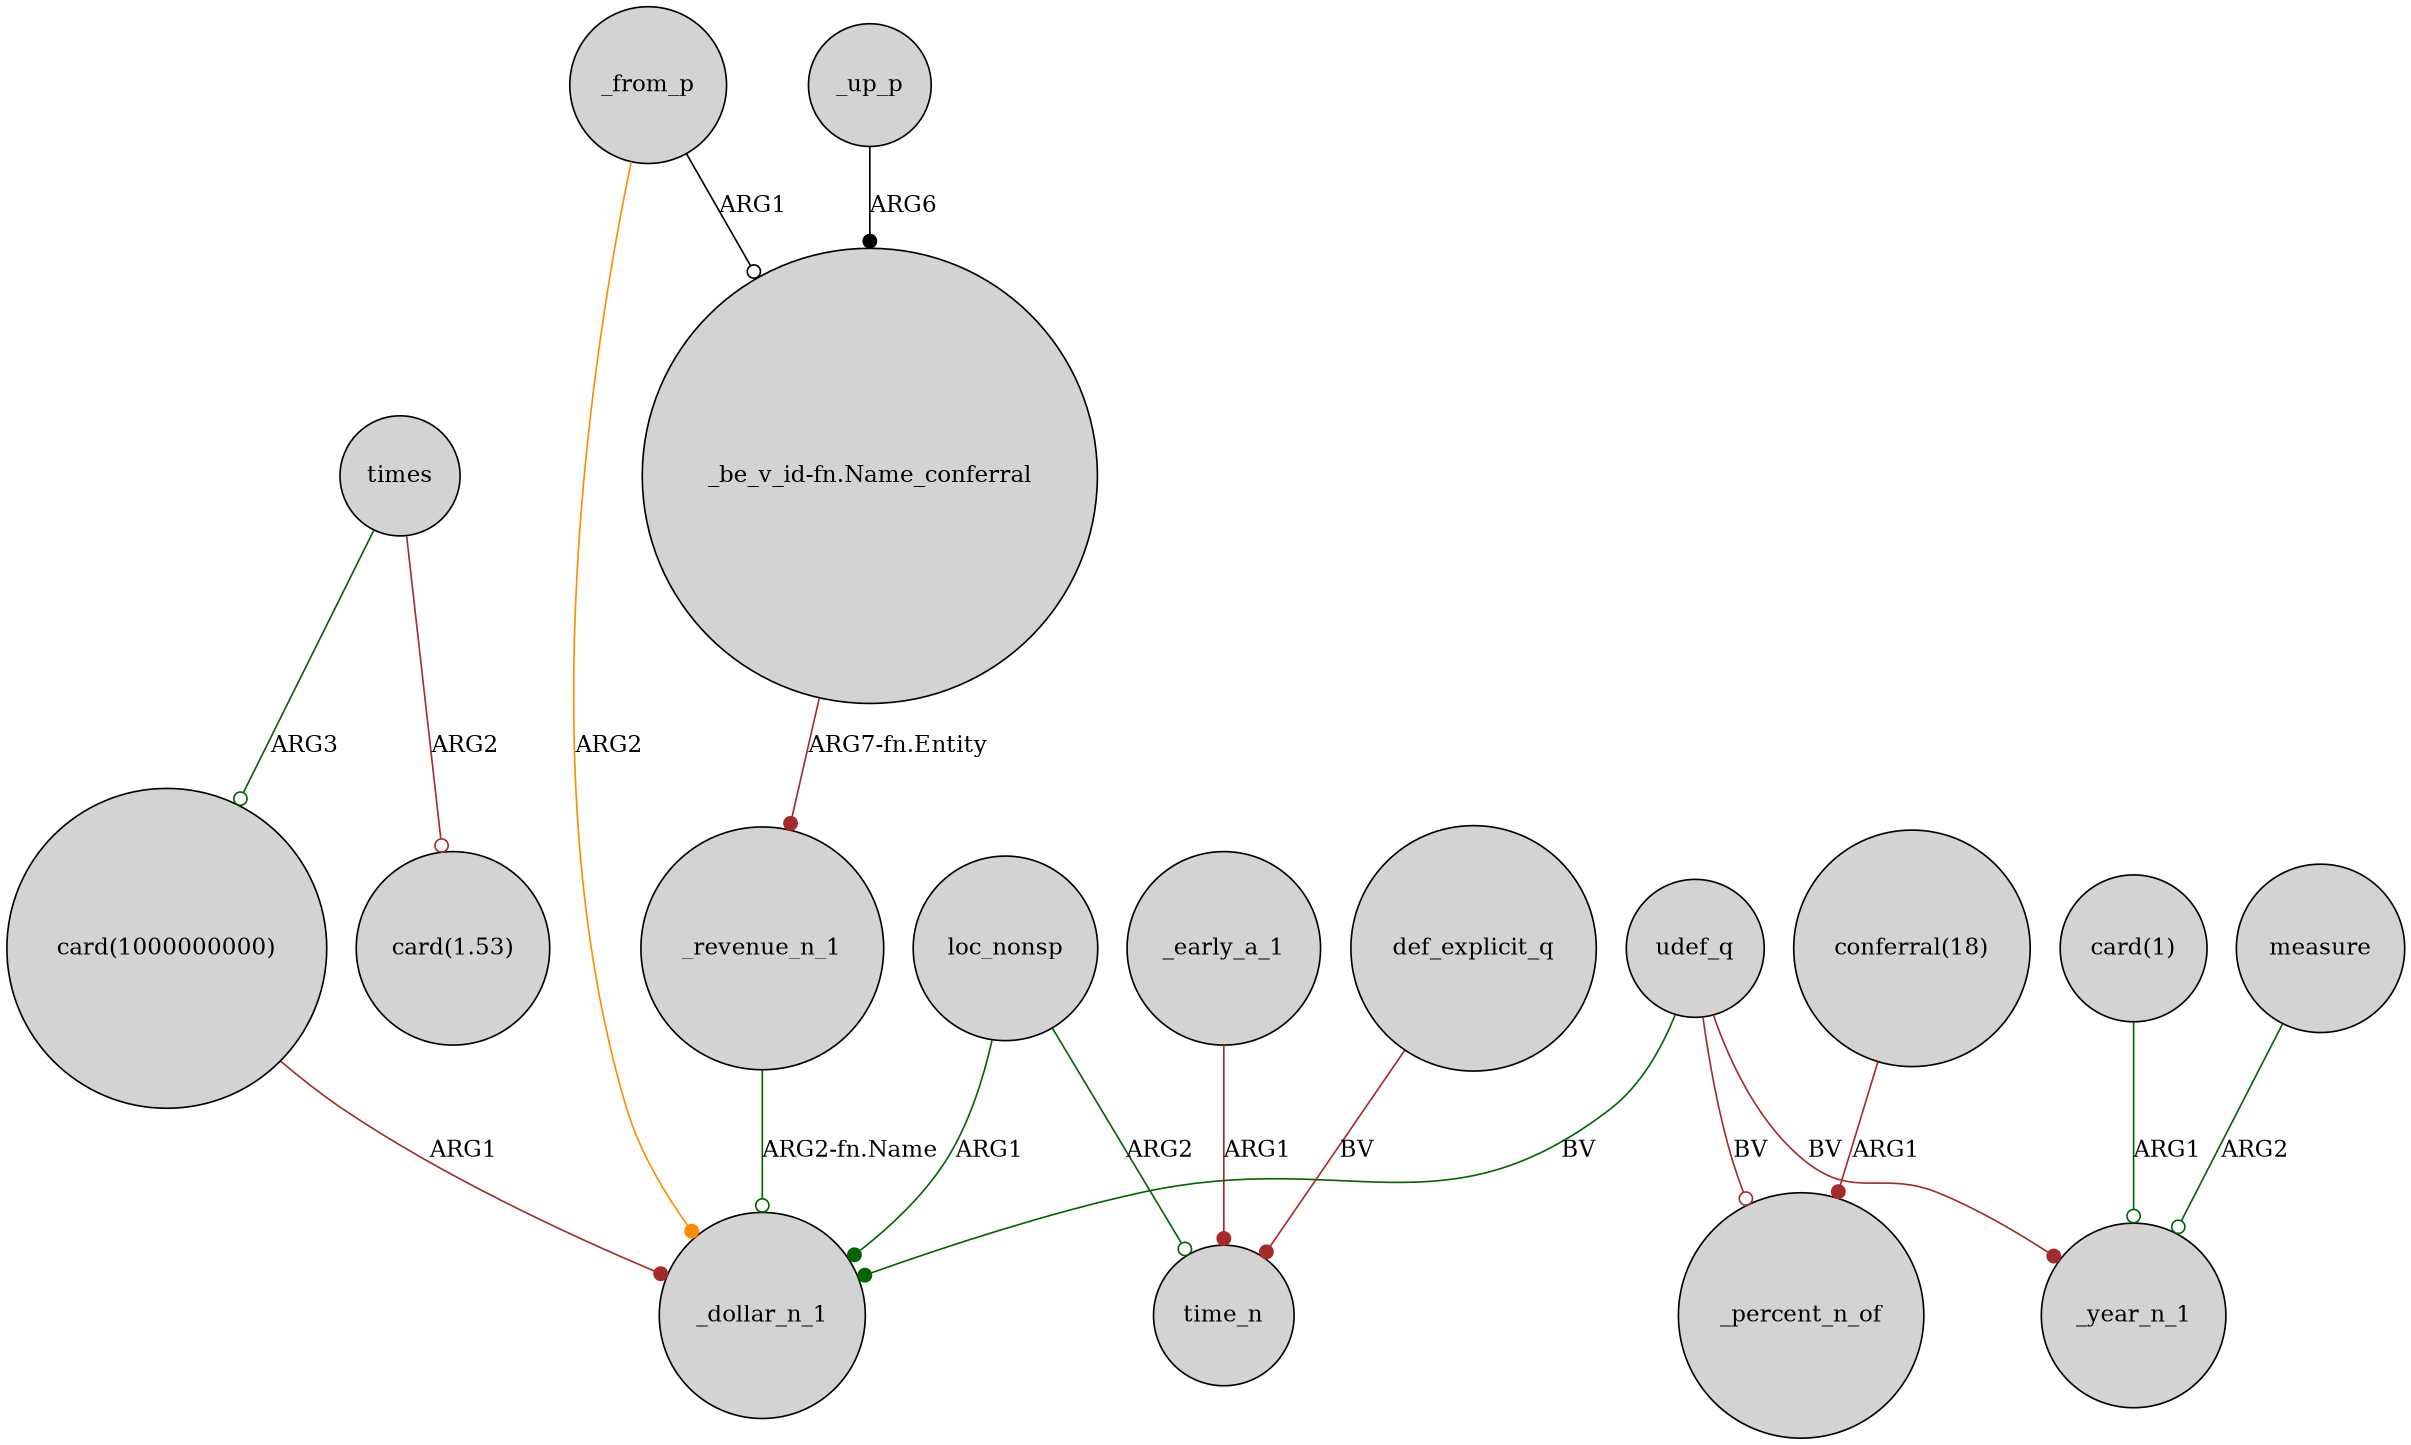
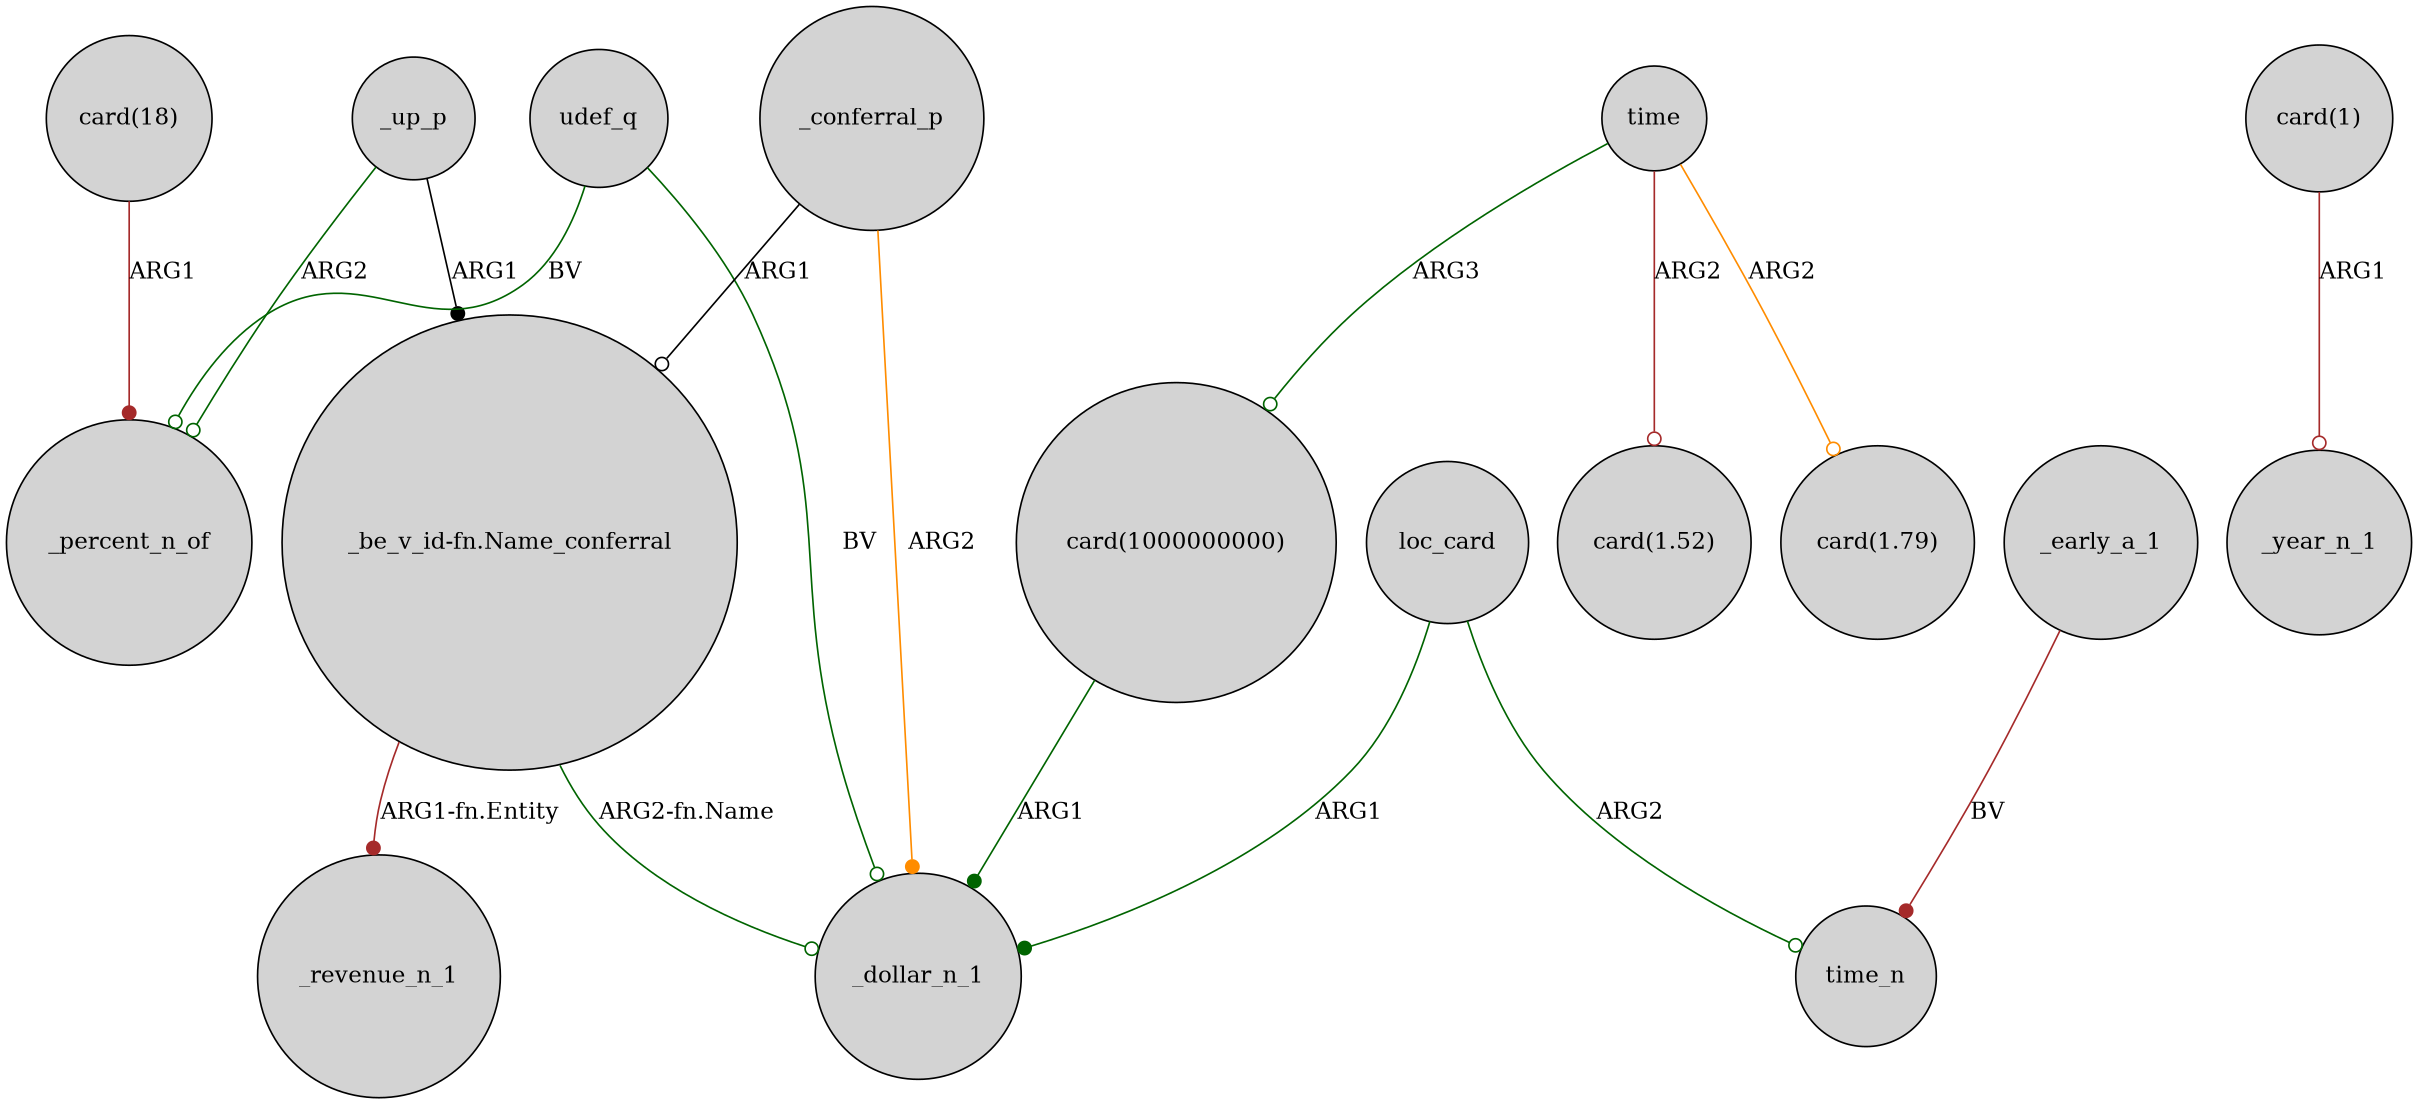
node "_from_p": label "_from_p" -> "_conferral_p"
edge "_up_p" -> "_be_v_id-fn.Name_conferral": label "ARG6" -> "ARG1"
edge "_up_p" -> "_percent_n_of": added, label "ARG2"
node "times": label "times" -> "time"
node "card(1.79)": added
edge "_be_v_id-fn.Name_conferral" -> "_revenue_n_1": label "ARG7-fn.Entity" -> "ARG1-fn.Entity"
node "card(1.53)": label "card(1.53)" -> "card(1.52)"
node "loc_nonsp": label "loc_nonsp" -> "loc_card"
node "def_explicit_q": removed
node "conferral(18)": label "conferral(18)" -> "card(18)"
node "measure": removed
edge "udef_q" -> "_percent_n_of": color brown -> darkgreen
edge "card(1)" -> "_year_n_1": color darkgreen -> brown
edge "_revenue_n_1" -> "_dollar_n_1": now "_be_v_id-fn.Name_conferral" -> "_dollar_n_1"
edge "_early_a_1" -> "time_n": label "ARG1" -> "BV"
edge "card(1000000000)" -> "_dollar_n_1": color brown -> darkgreen
edge "udef_q" -> "_dollar_n_1": arrowhead dot -> odot
edge "udef_q" -> "_year_n_1": removed, label "BV"
